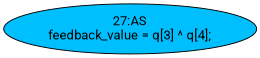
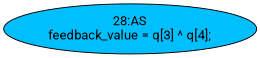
node "27:AS feedback_value = q[3] ^ q[4];": label "27:AS feedback_value = q[3] ^ q[4];" -> "28:AS feedback_value = q[3] ^ q[4];"
